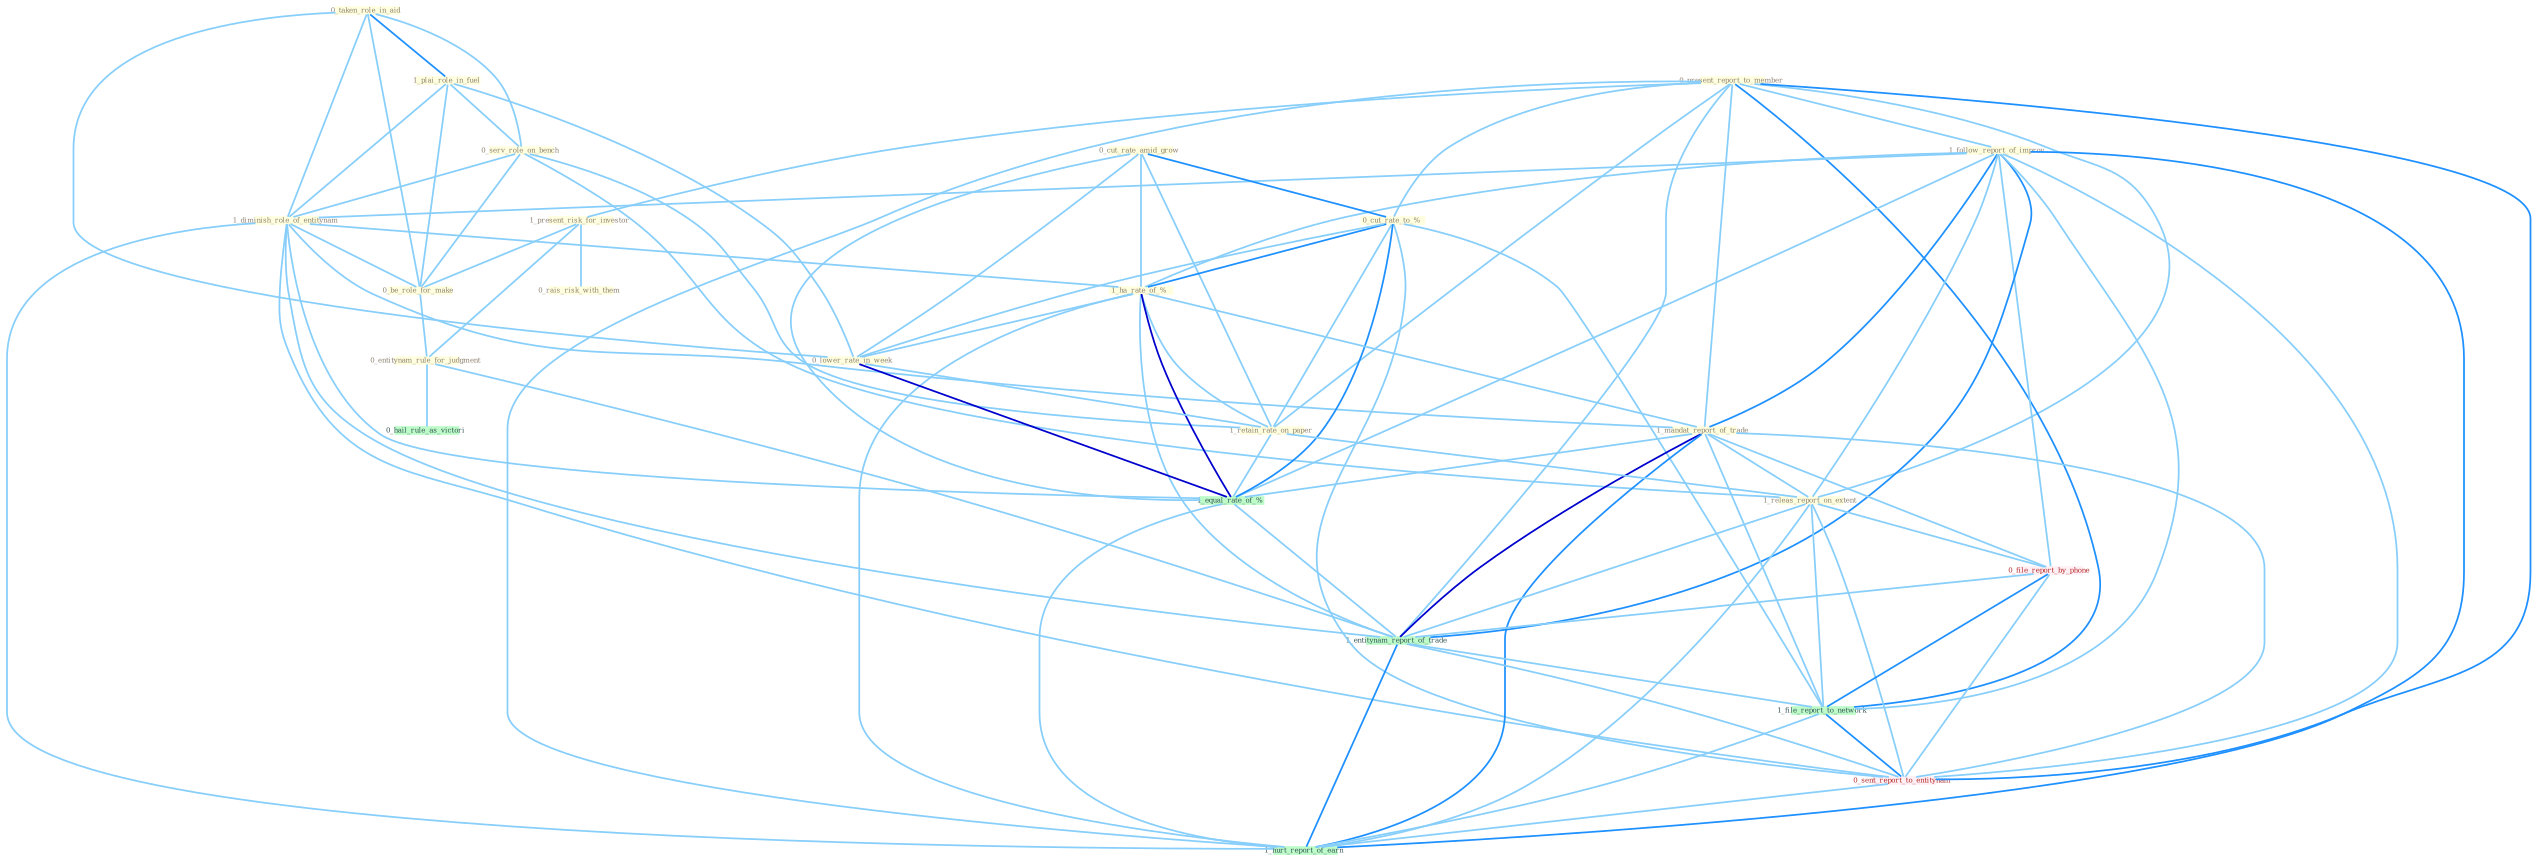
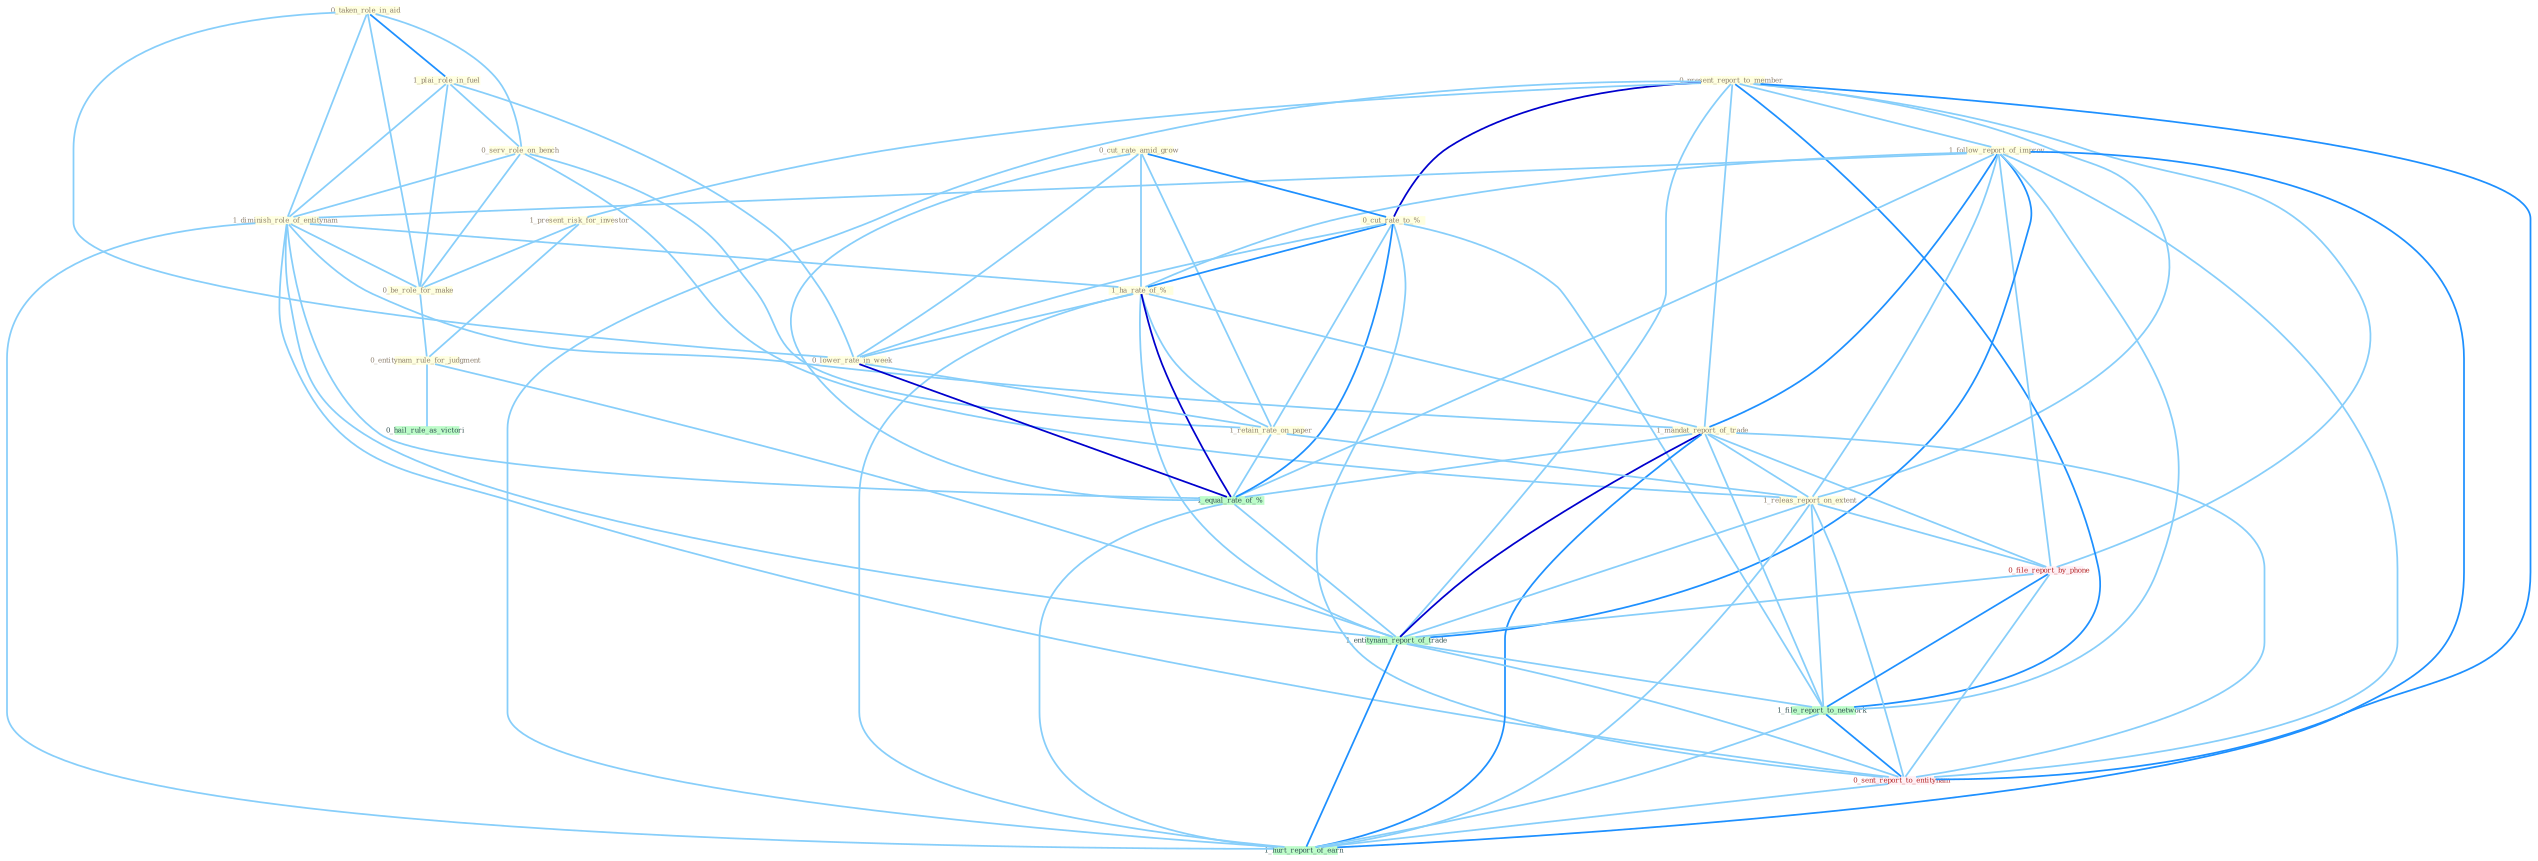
edge "0_present_report_to_member" -- "0_cut_rate_to_%": color #87cefa -> #0000cd
edge "0_present_report_to_member" -- "1_retain_rate_on_paper": now "0_present_report_to_member" -- "0_file_report_by_phone"
node "0_rais_risk_with_them": removed
